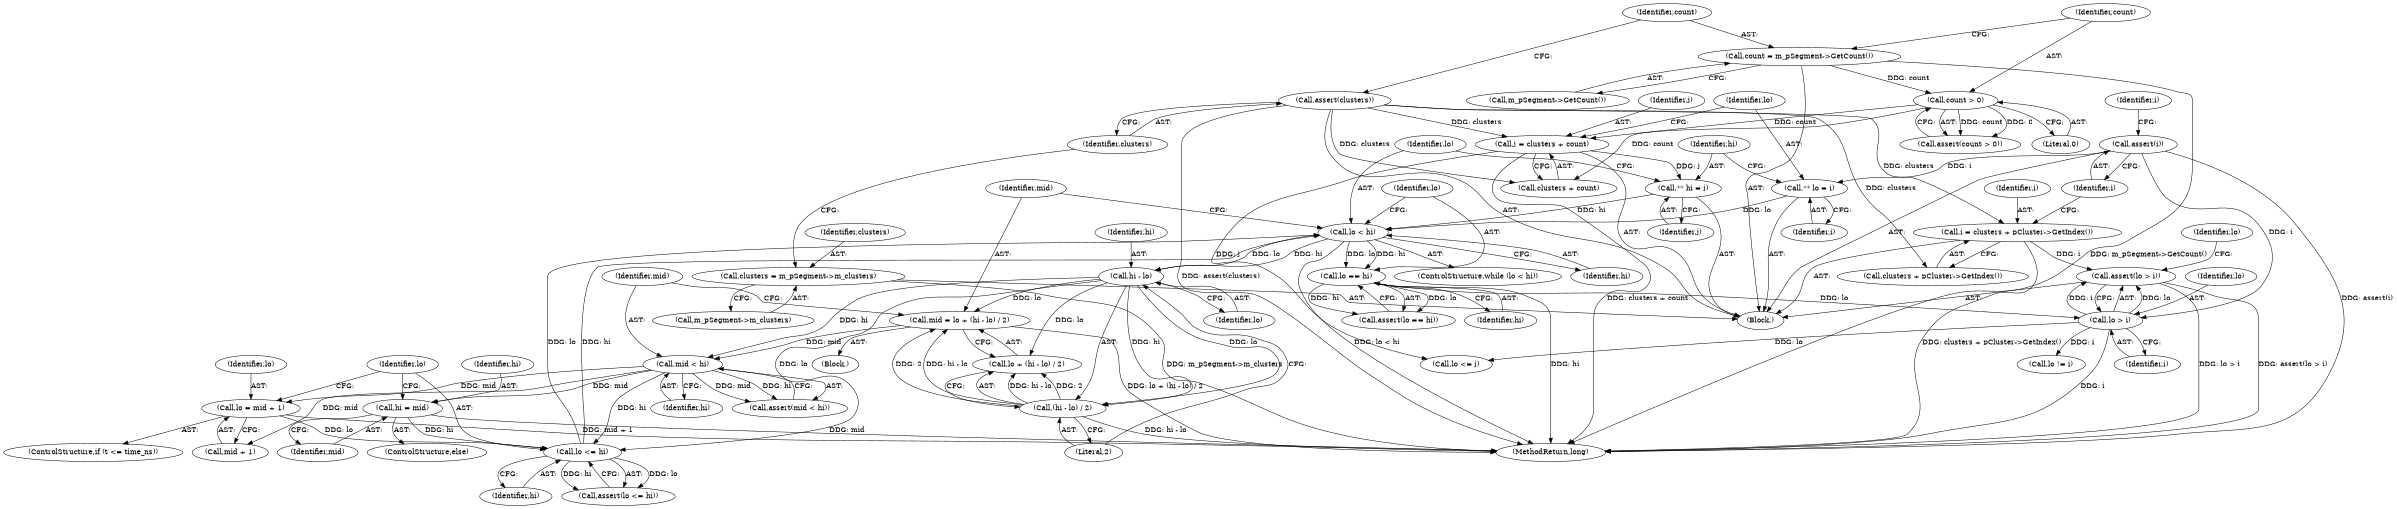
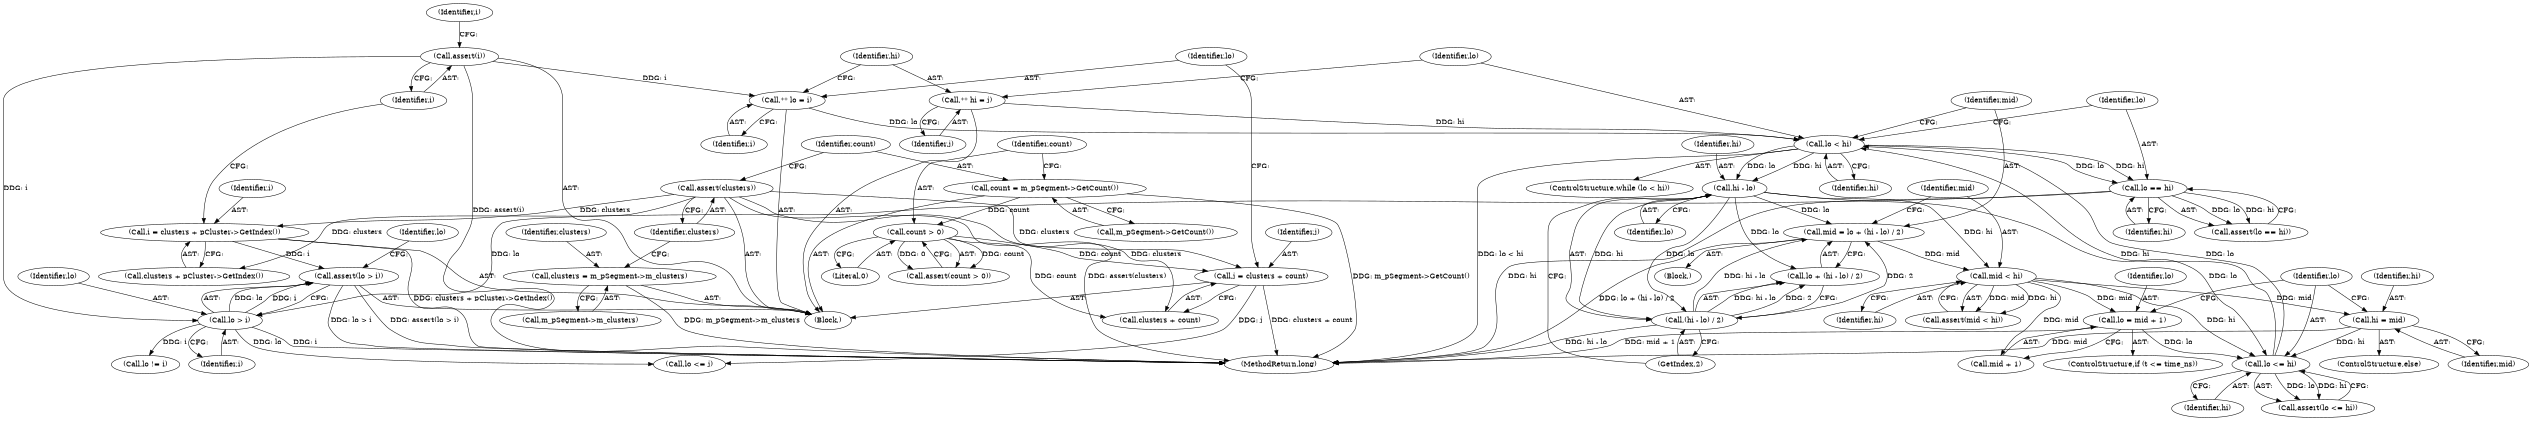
edge "(Call,j = clusters + count)" -> "(Call,** hi = j)": removed, label "DDG: j"
node "(Literal,2)": label "(Literal,2)" -> "(GetIndex,2)"
